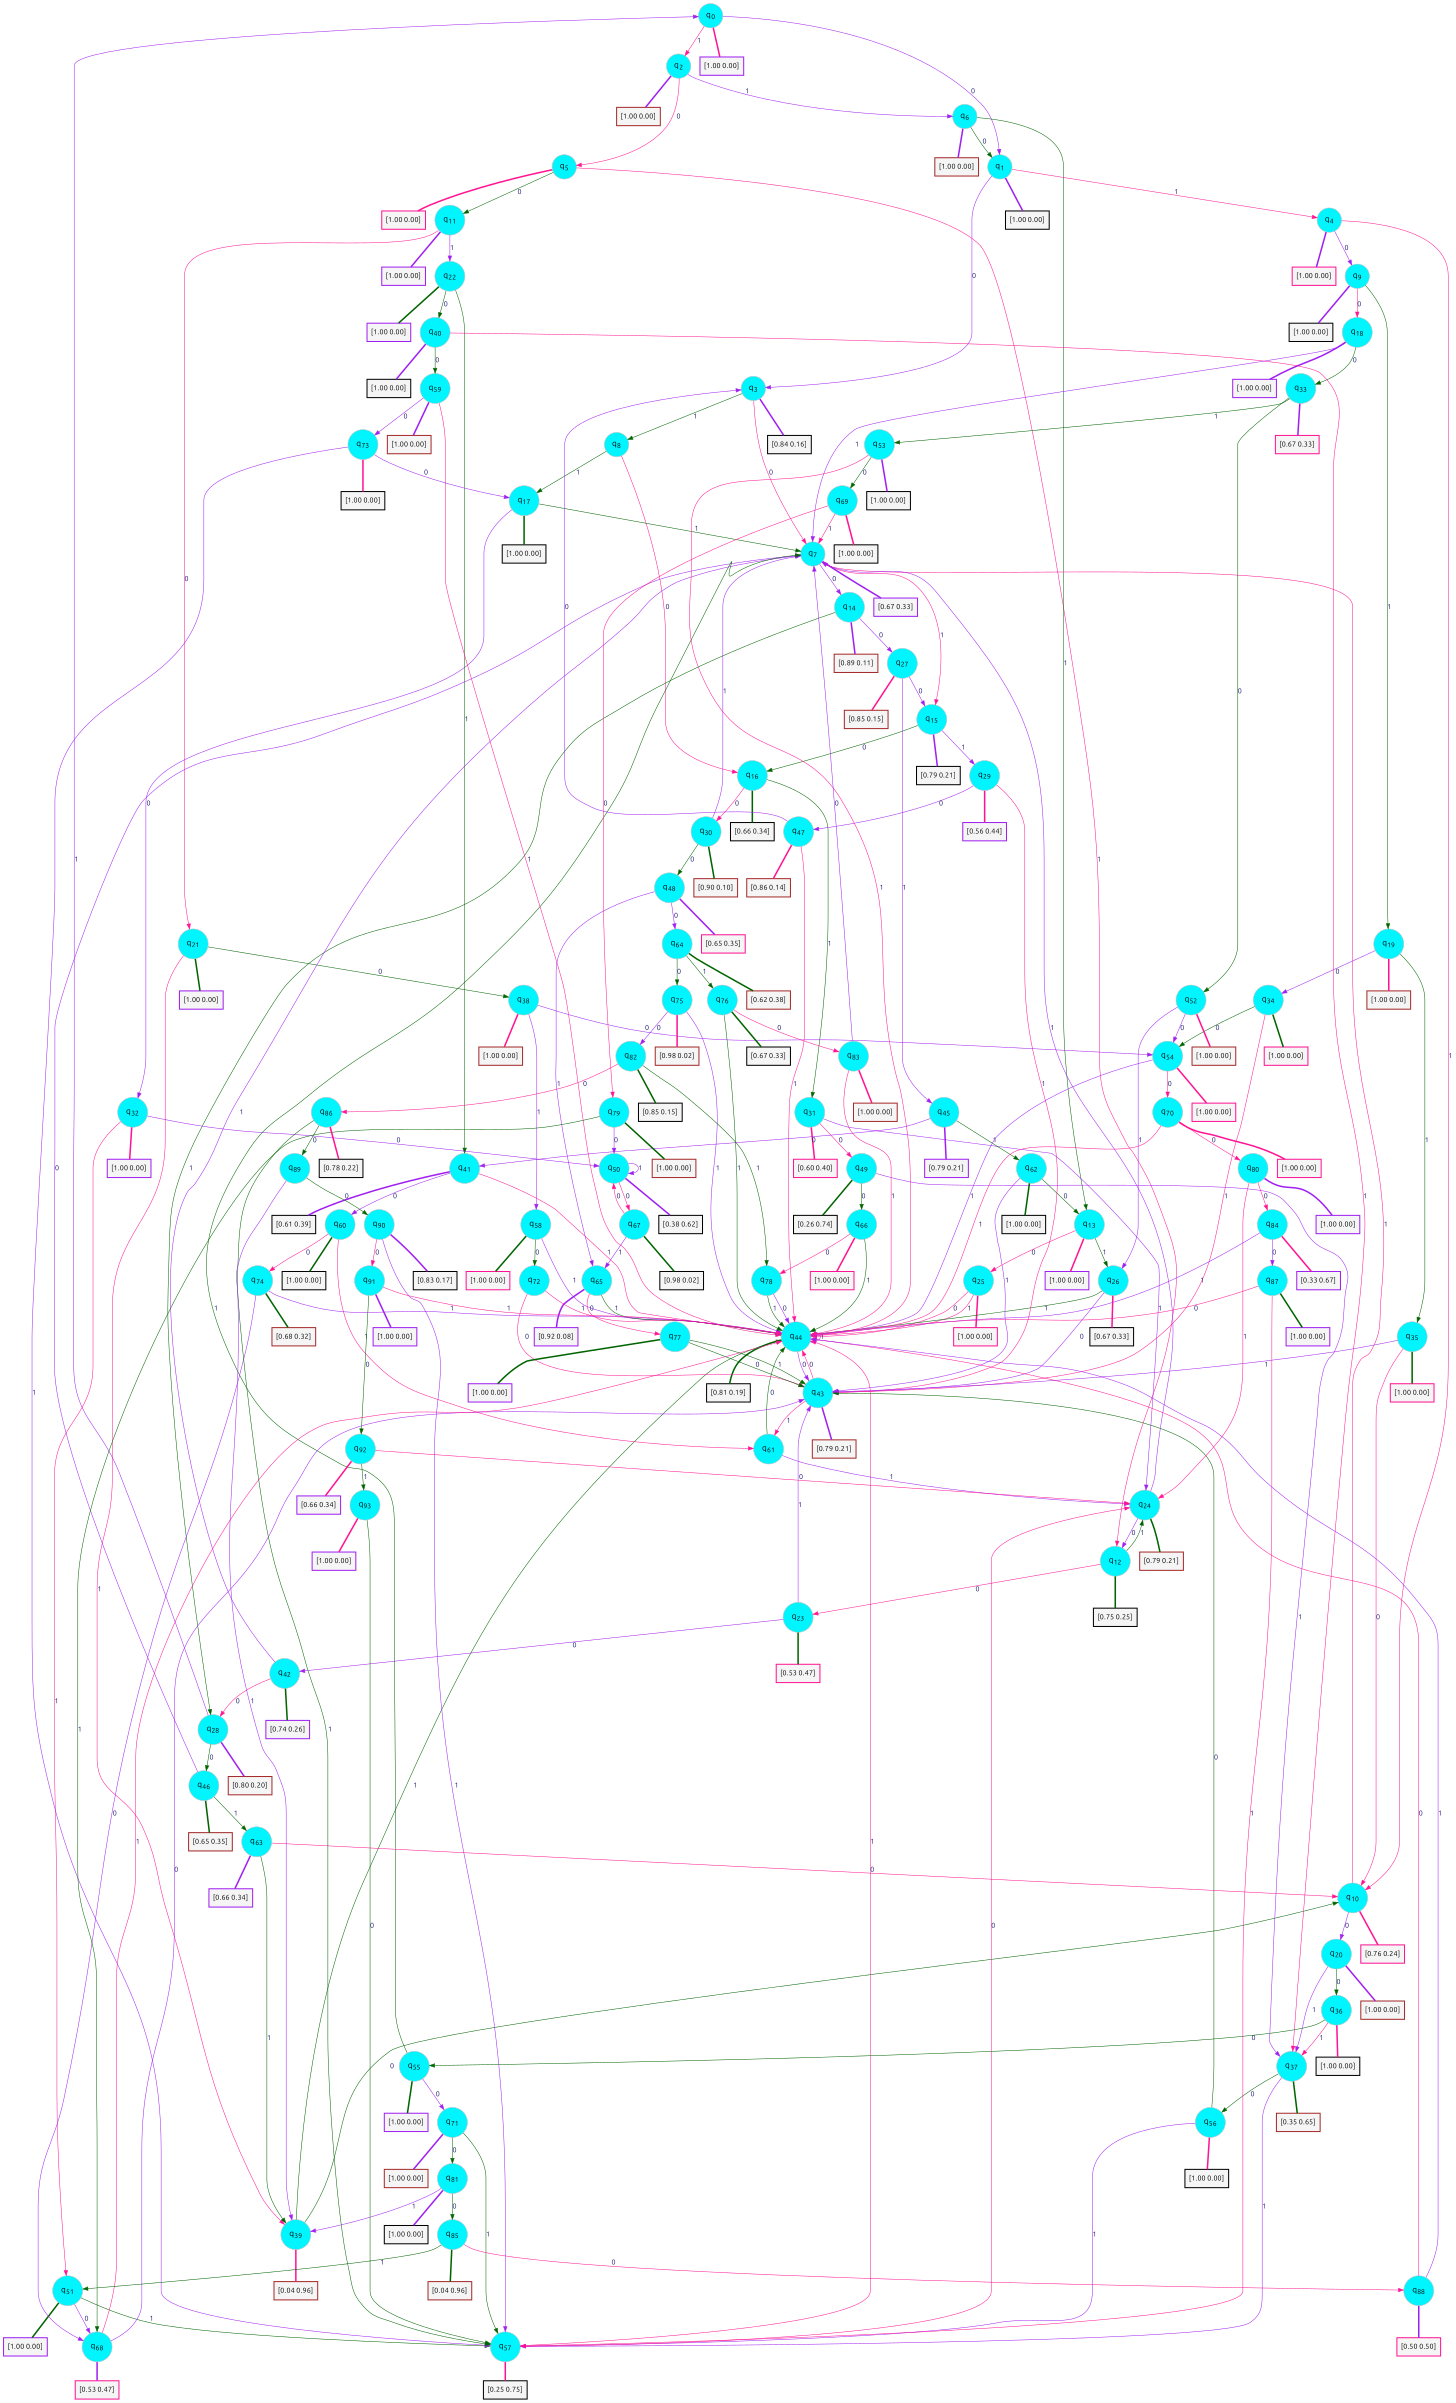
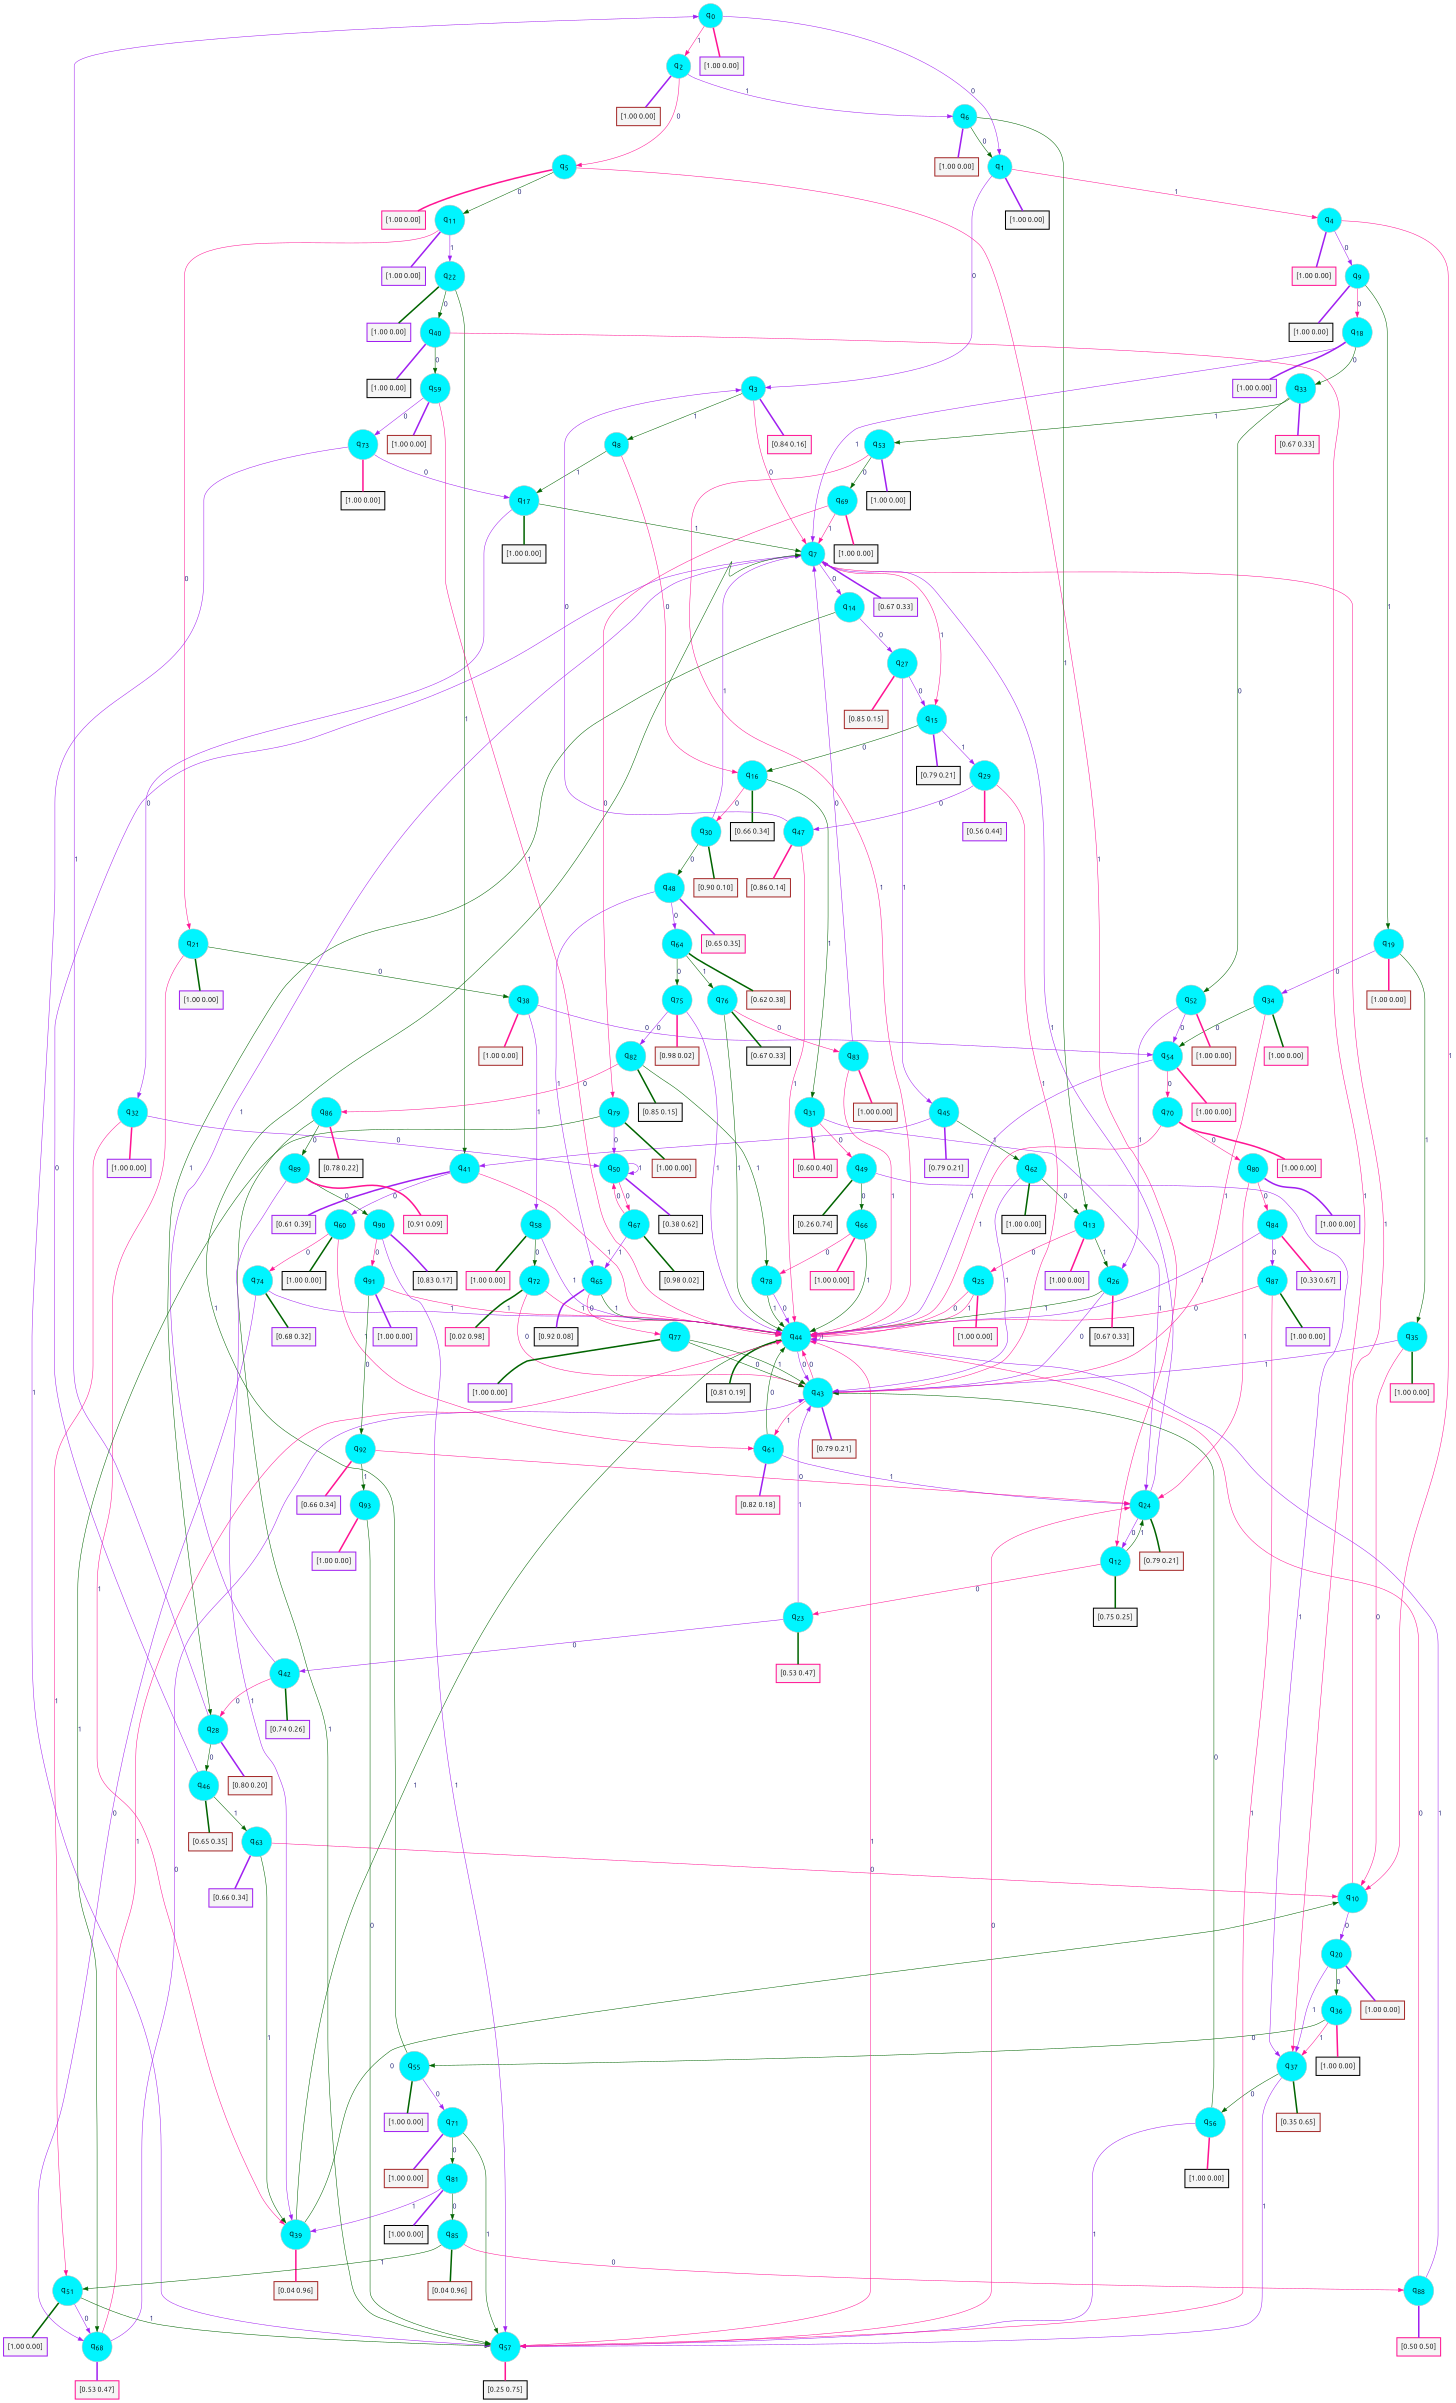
node "[0.84 0.16]": color black -> deeppink
node "[0.89 0.11]": removed
node "[0.61 0.39]": color black -> purple
node "[0.91 0.09]": added
node "[0.68 0.32]": color brown -> purple
node "[0.02 0.98]": added
node "[0.92 0.08]": color purple -> black
node "[0.82 0.18]": added
node "[0.76 0.24]": removed
